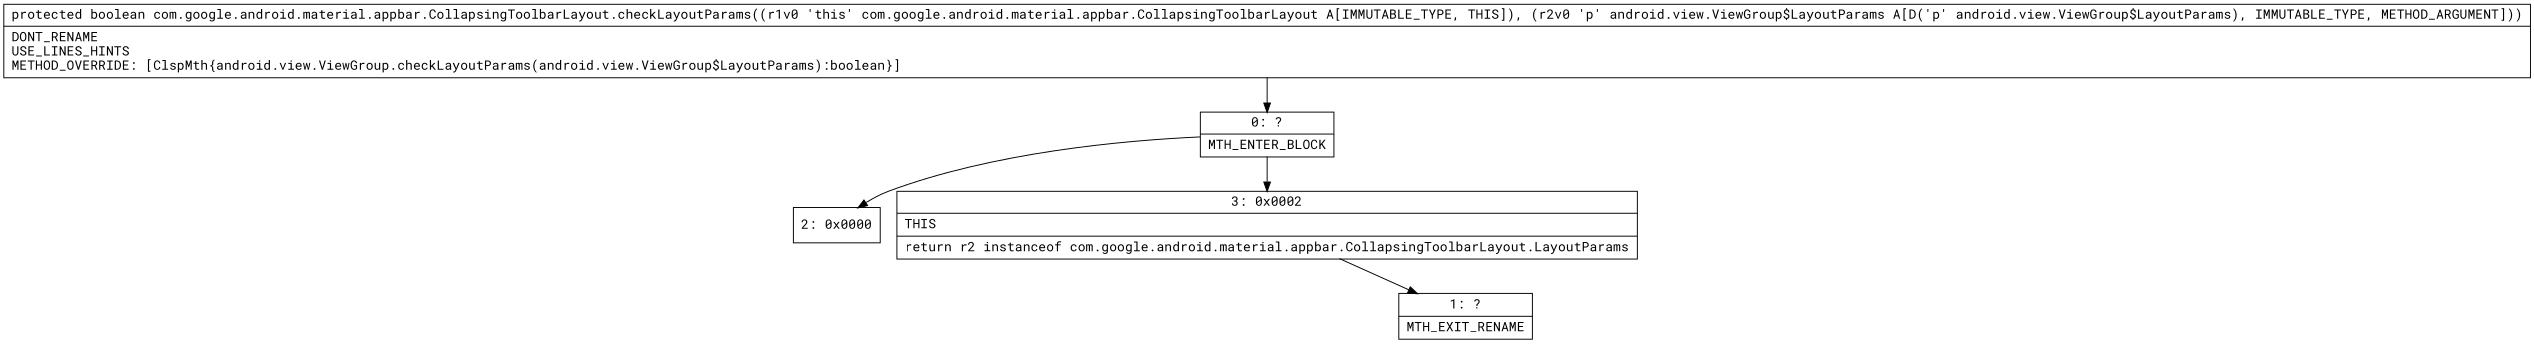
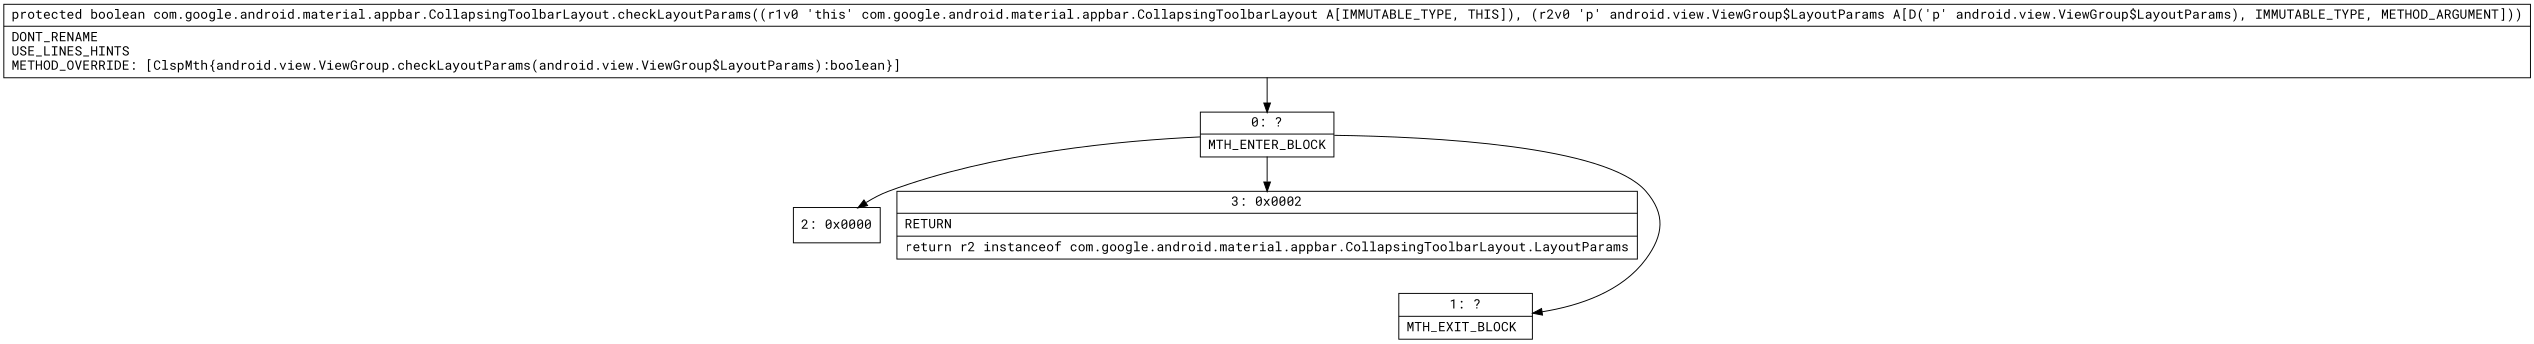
node "3: 0x0002": text "THIS" -> "RETURN"
edge "3: 0x0002" -> "1: ?": now "0: ?" -> "1: ?"
node "1: ?": text "MTH_EXIT_RENAME" -> "MTH_EXIT_BLOCK"
